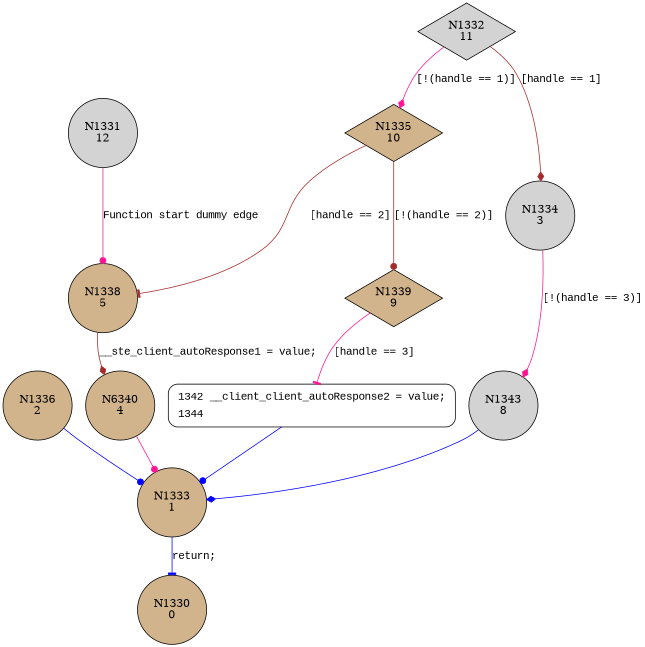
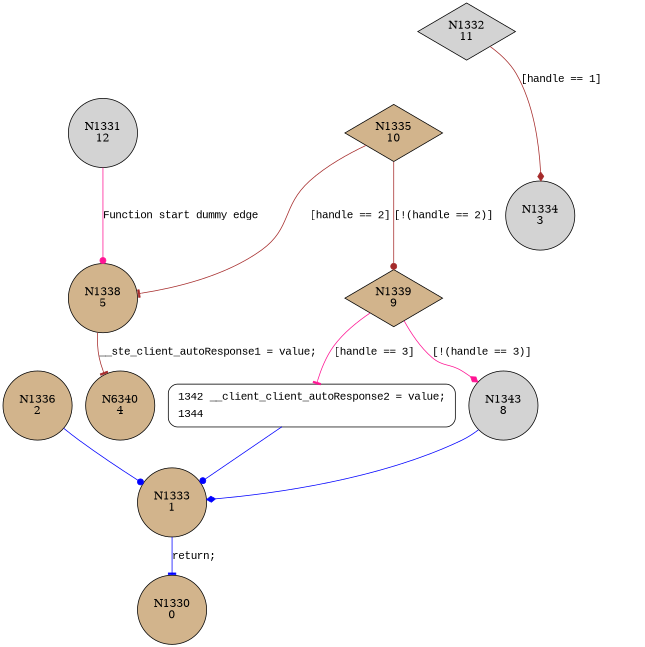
edge "N1332 11" -> "N1335 10": removed, label "[!(handle == 1)]"
edge "N1334 3" -> "N1343 8": now "N1339 9" -> "N1343 8"
edge "N1338 5" -> "N6340 4": arrowhead diamond -> tee
edge "N6340 4" -> "N1333 1": removed
